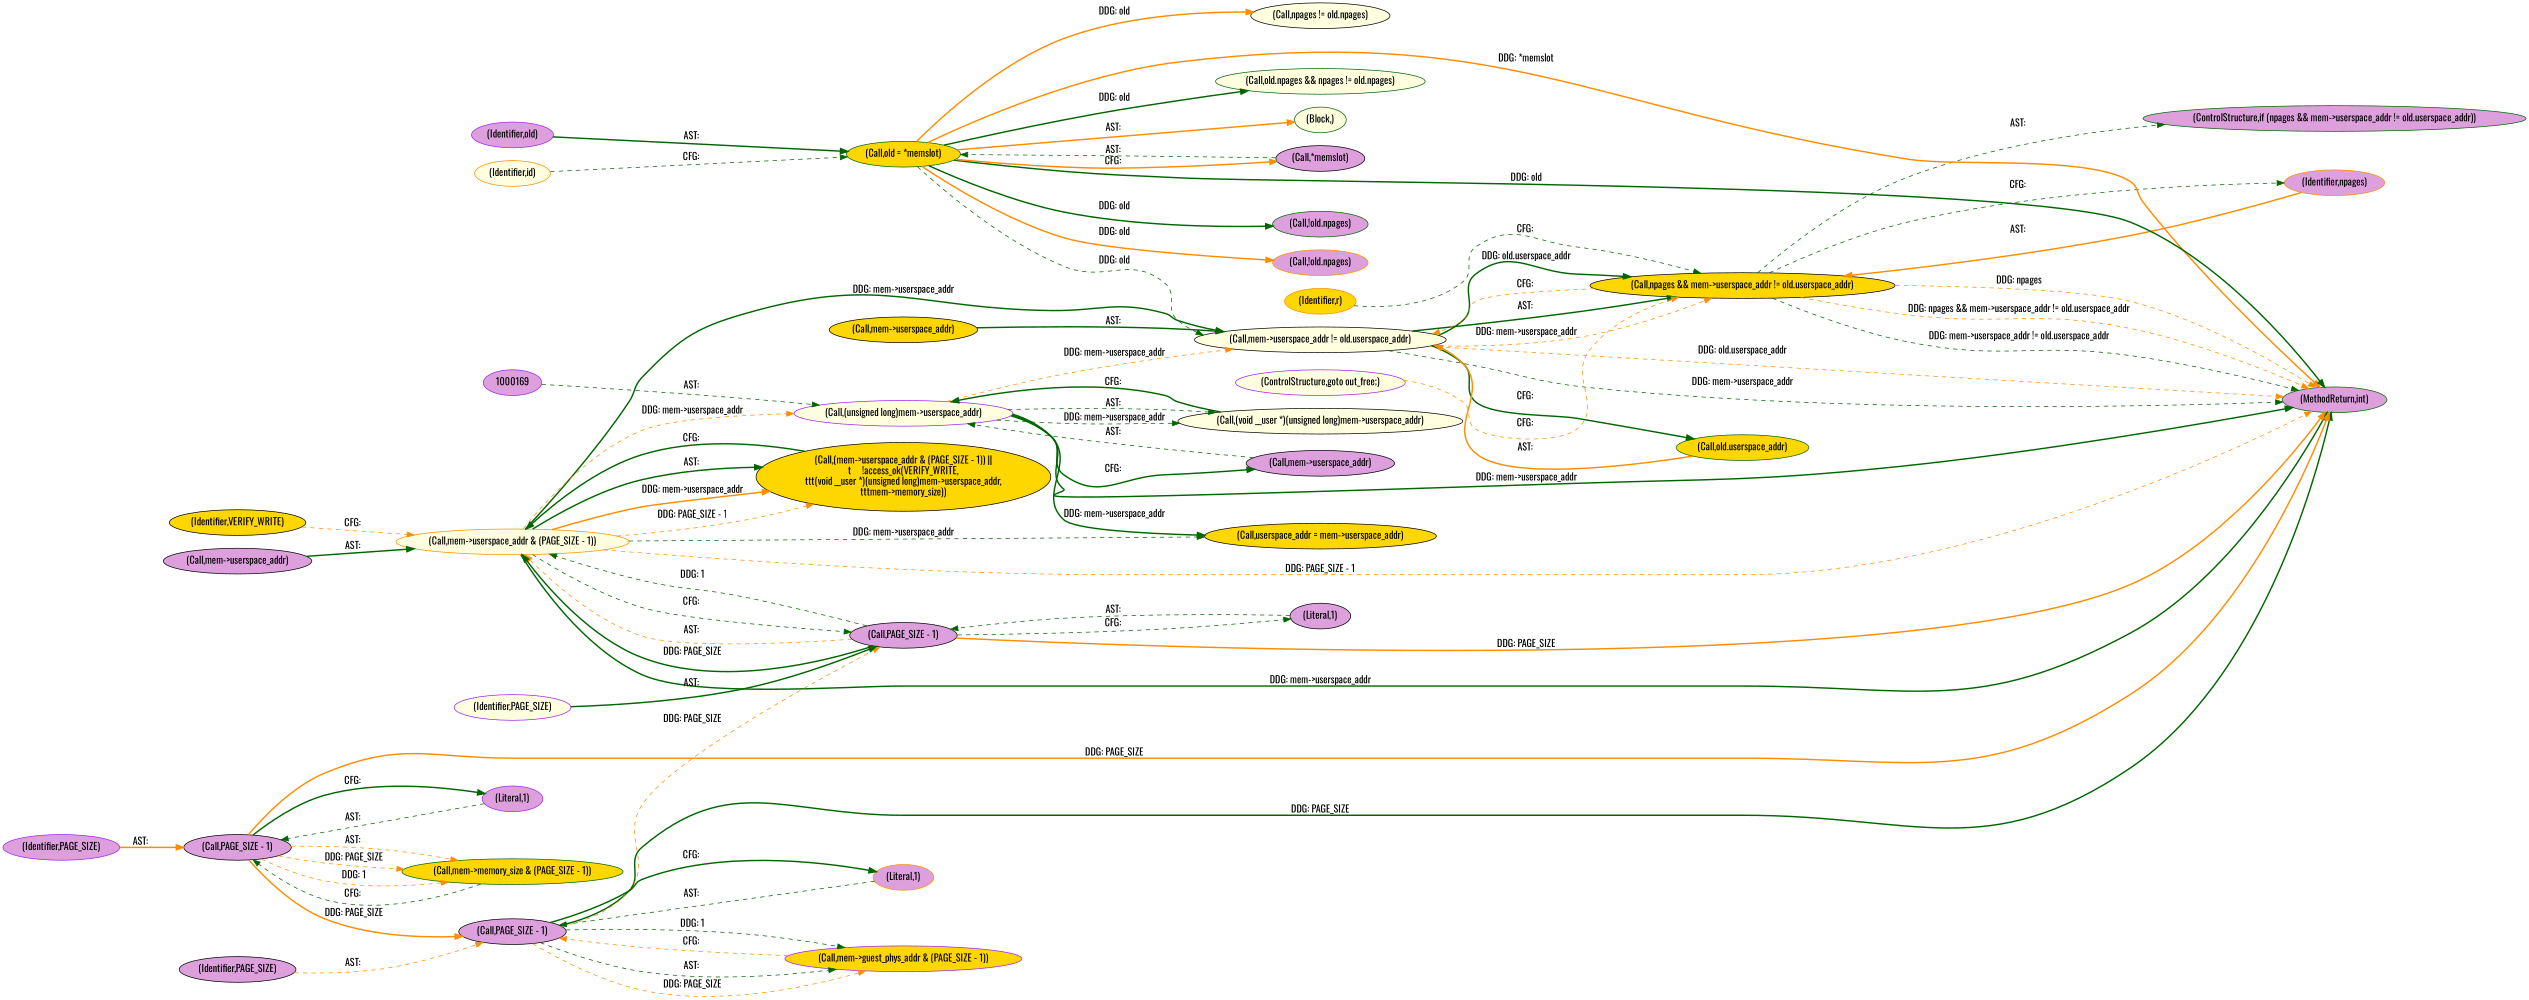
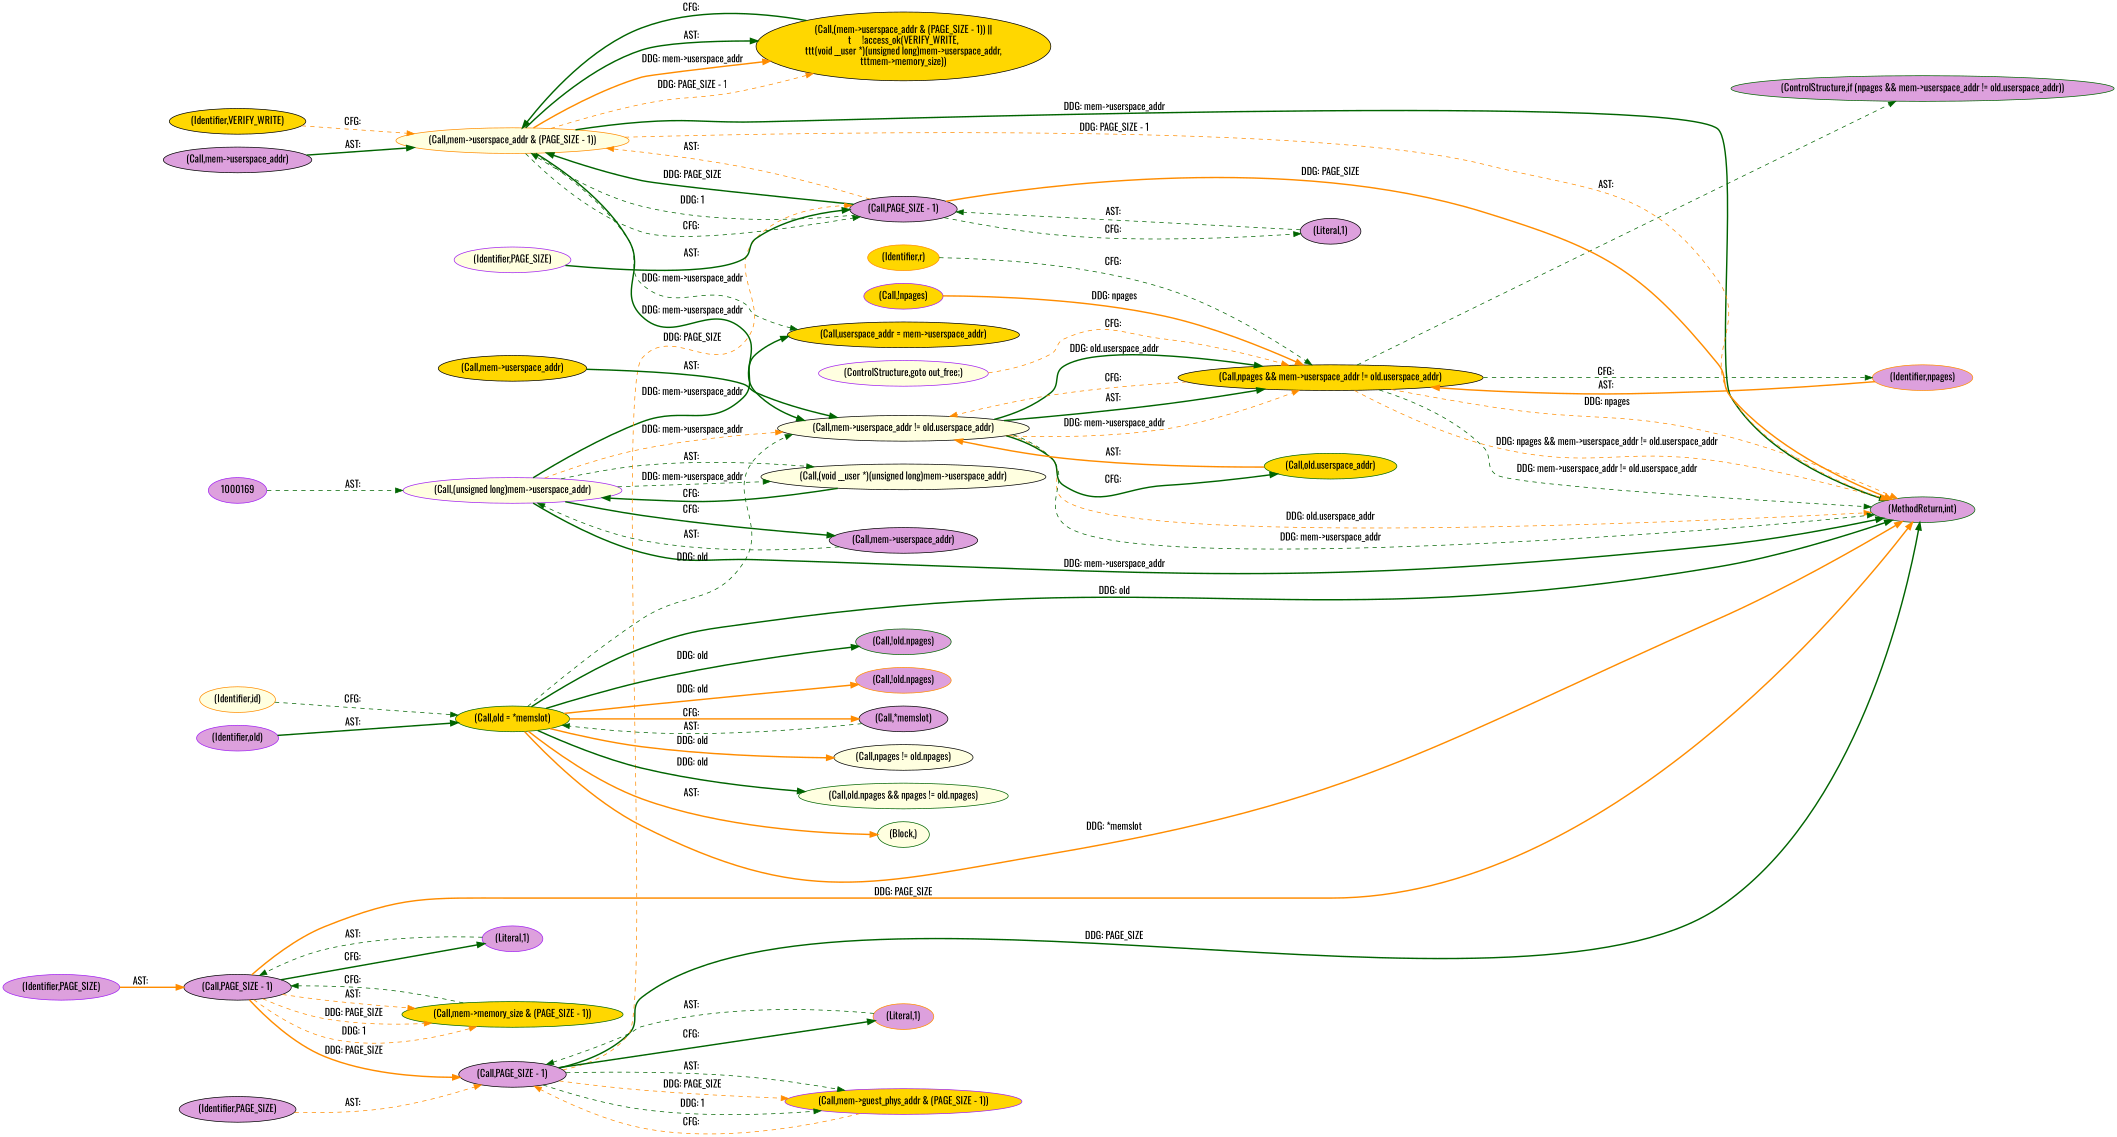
node "(Call,!npages)": added
edge "(Call,mem->userspace_addr & (PAGE_SIZE - 1))" -> "(Call,(unsigned long)mem->userspace_addr)": removed, label "DDG: mem->userspace_addr"
